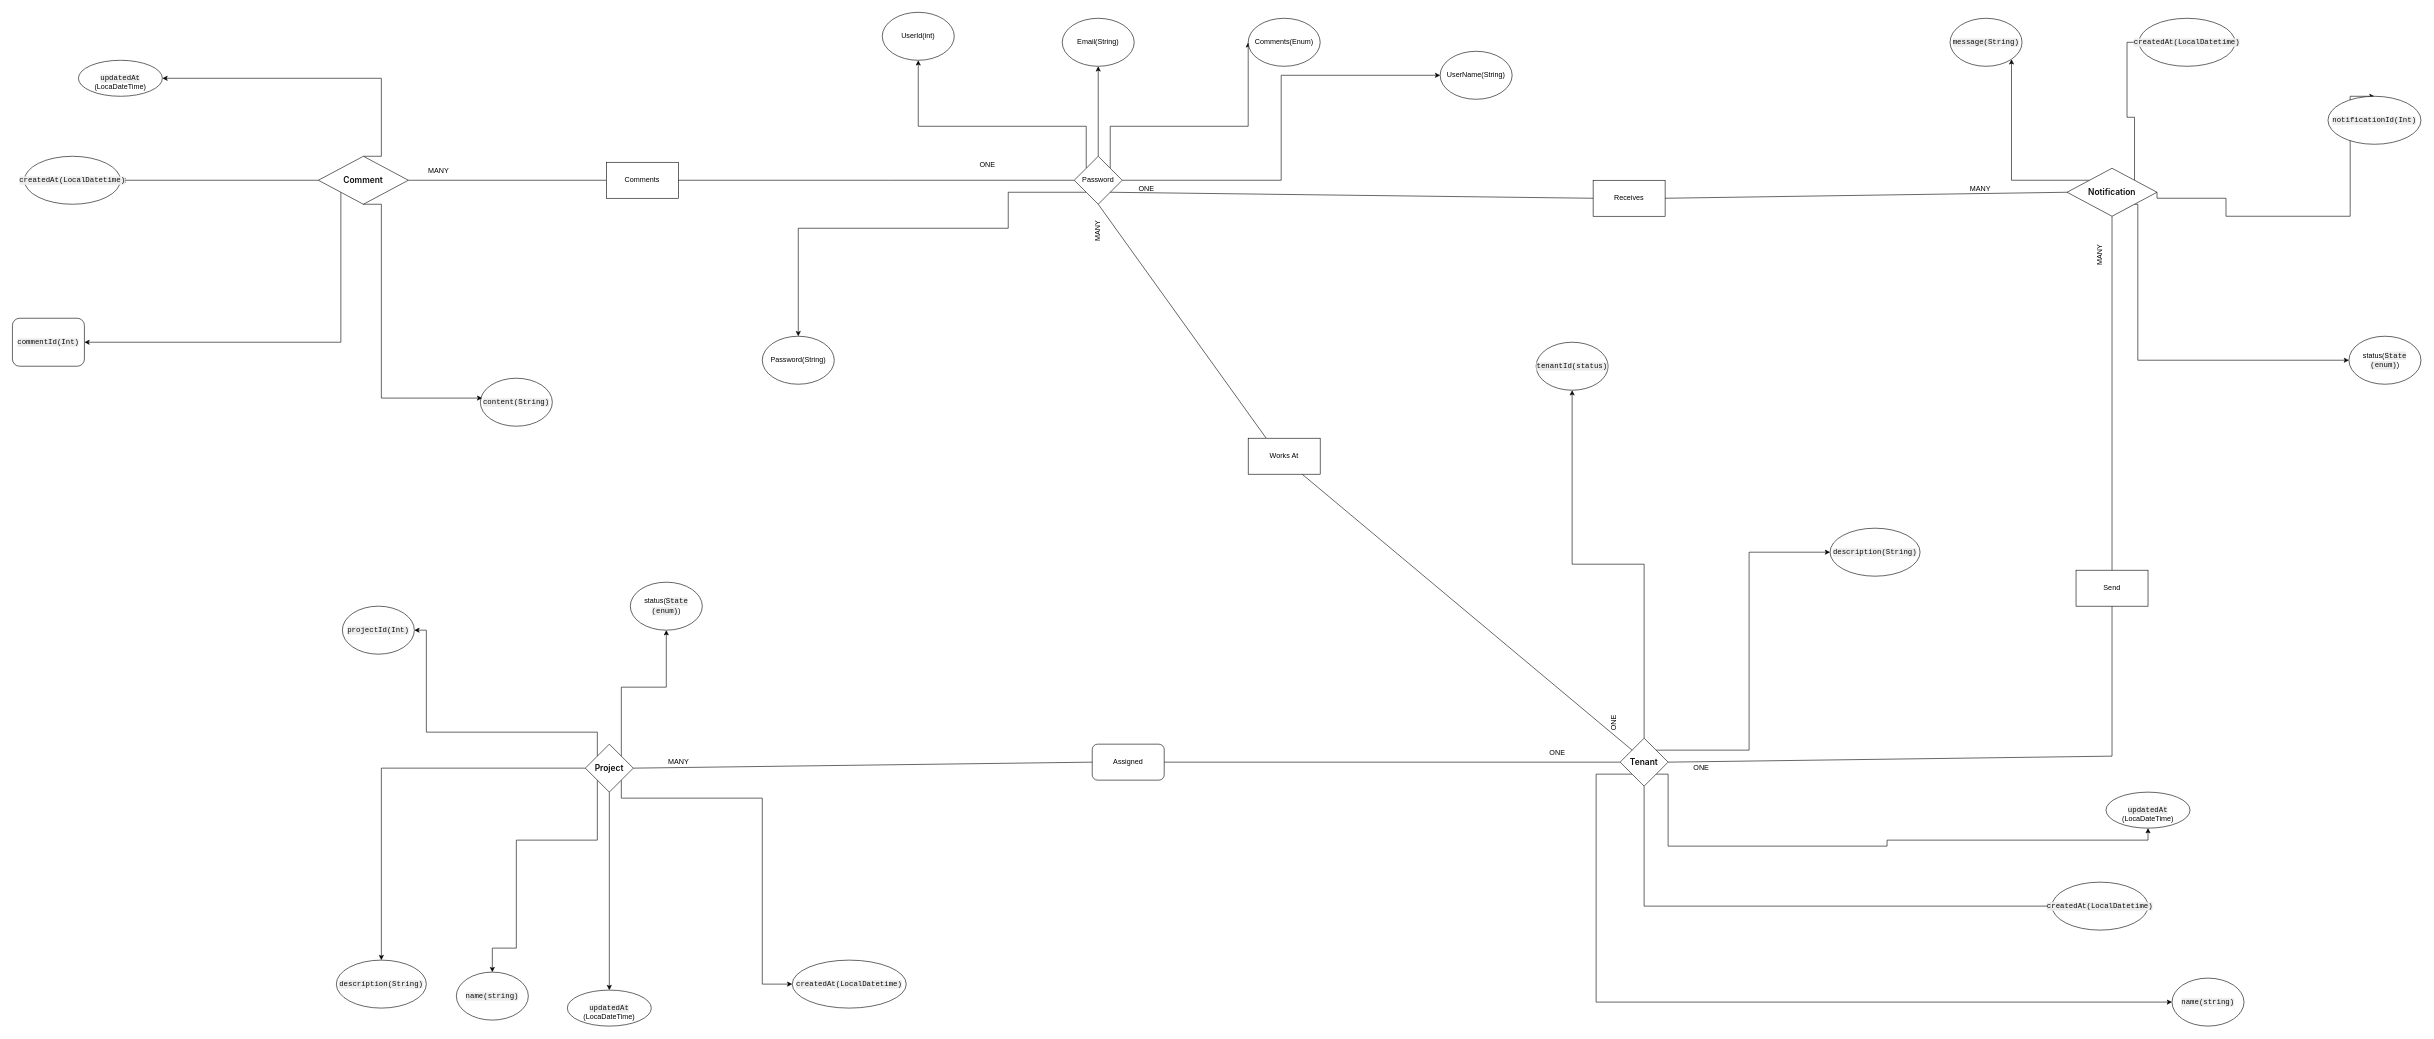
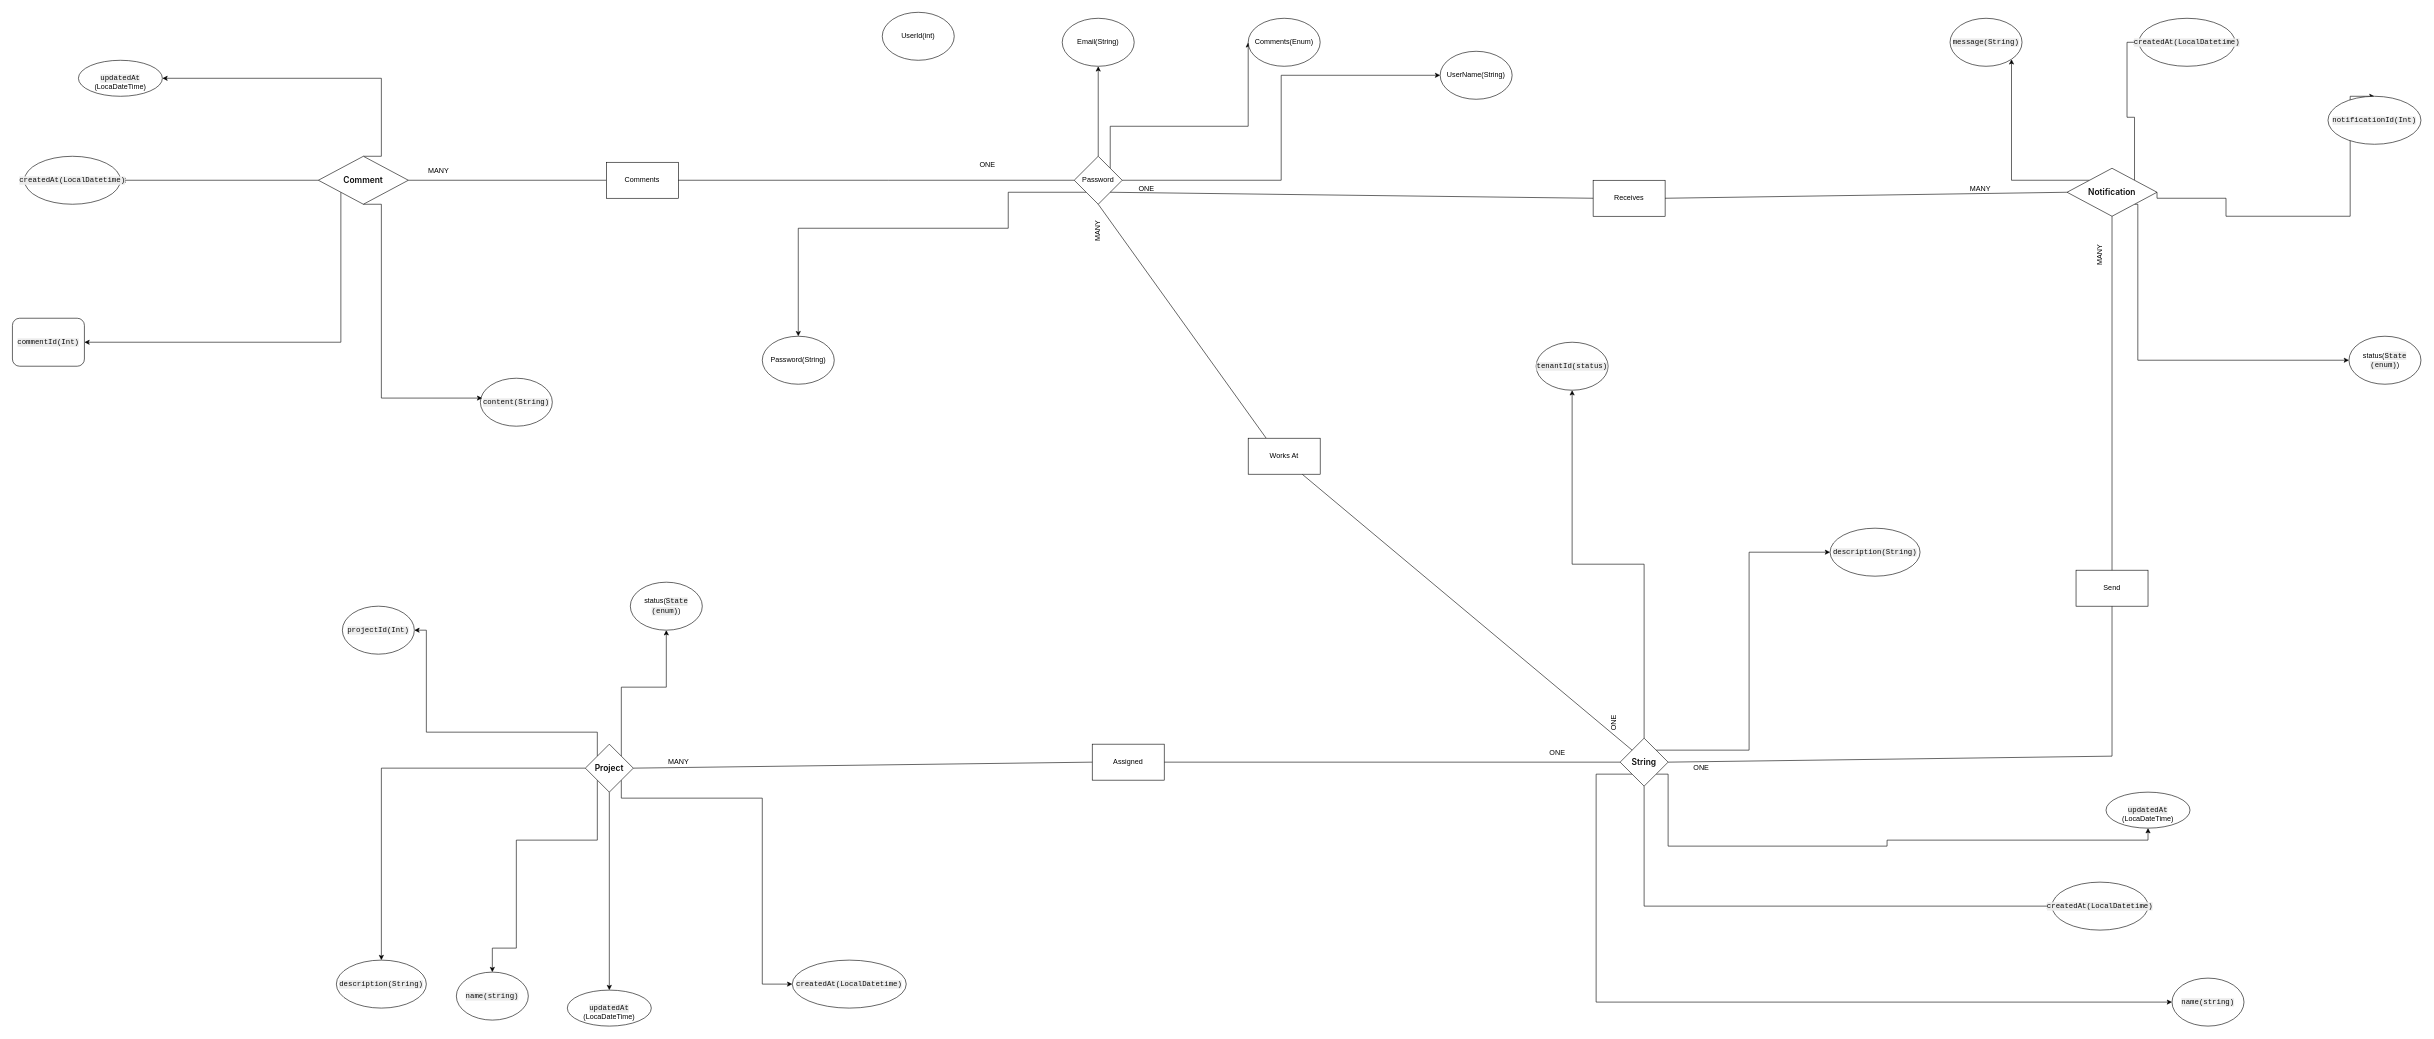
edge "Password" -> "UserId(int)": removed
node "Assigned": shape rounded rectangle -> rectangle
node "Tenant": label "Tenant" -> "String"
